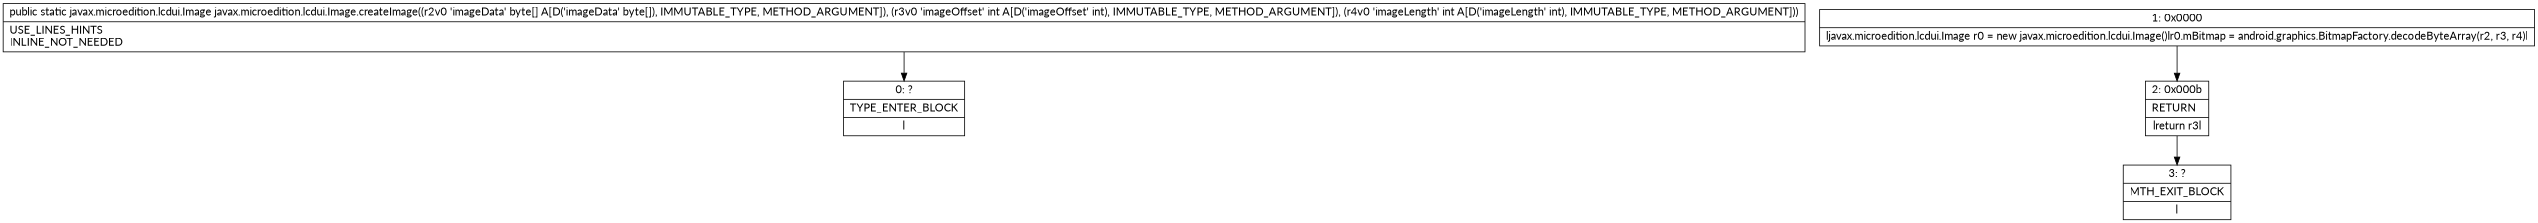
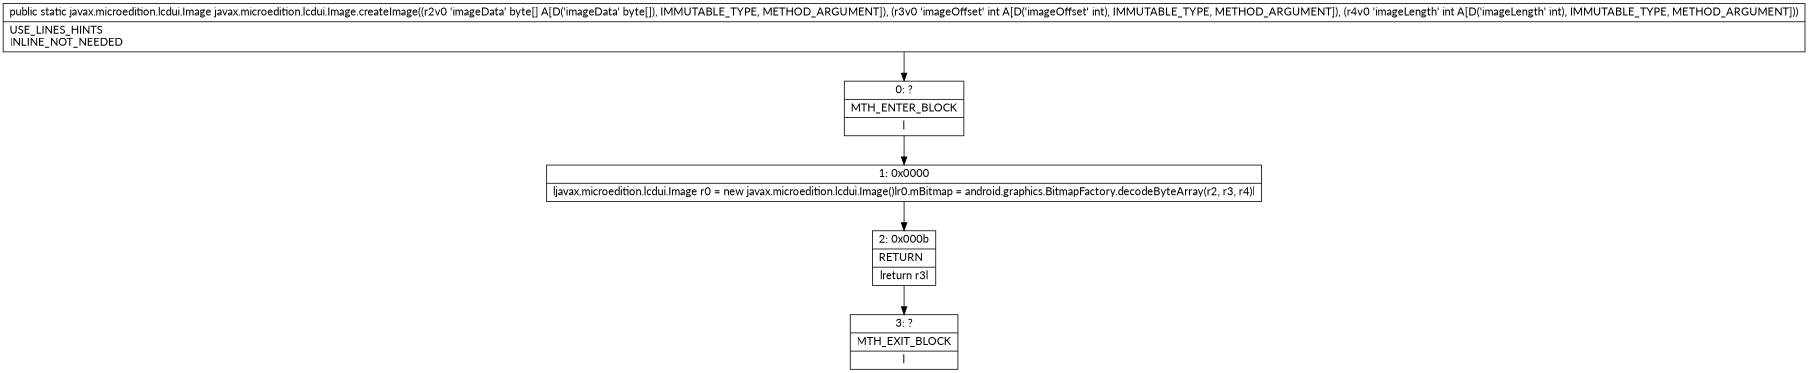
node "0: ?": text "TYPE_ENTER_BLOCK" -> "MTH_ENTER_BLOCK"
edge "0: ?" -> "1: 0x0000": added
